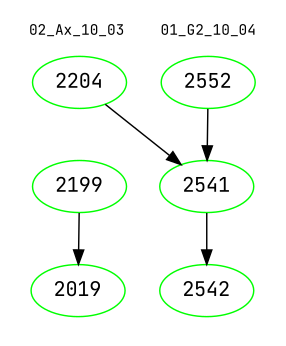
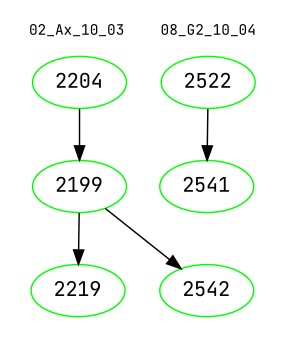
cluster "01_G2_10_04": label "01_G2_10_04" -> "08_G2_10_04"
node "2552": label "2552" -> "2522"
edge "2204" -> "2541": now "2204" -> "2199"
edge "2541" -> "2542": now "2199" -> "2542"
node "2019": label "2019" -> "2219"
